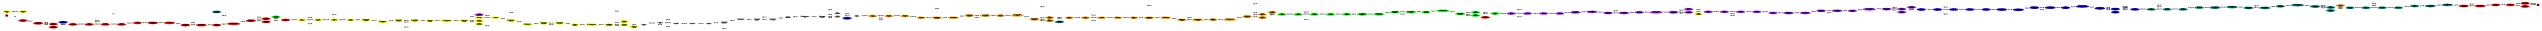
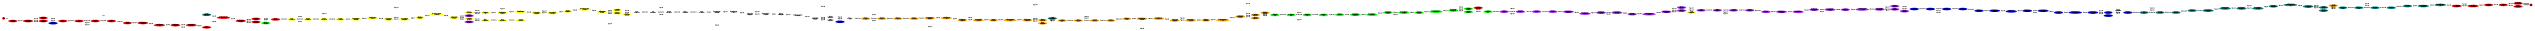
node "layer_2_mul 0.0887524795532226ms 520.0MB": added
node "layer_2_Query 0.0174085445404052ms 2.2529296875MB": fillcolor yellow -> purple
edge "layer_3_softmax 0.0733571166992187ms 0.0MB" -- "layer_3_mul 0.0886342086791992ms 520.0MB": now "layer_3_Query 0.0174040641784667ms 2.2529296875MB" -- "layer_3_mul 0.0886342086791992ms 520.0MB"
